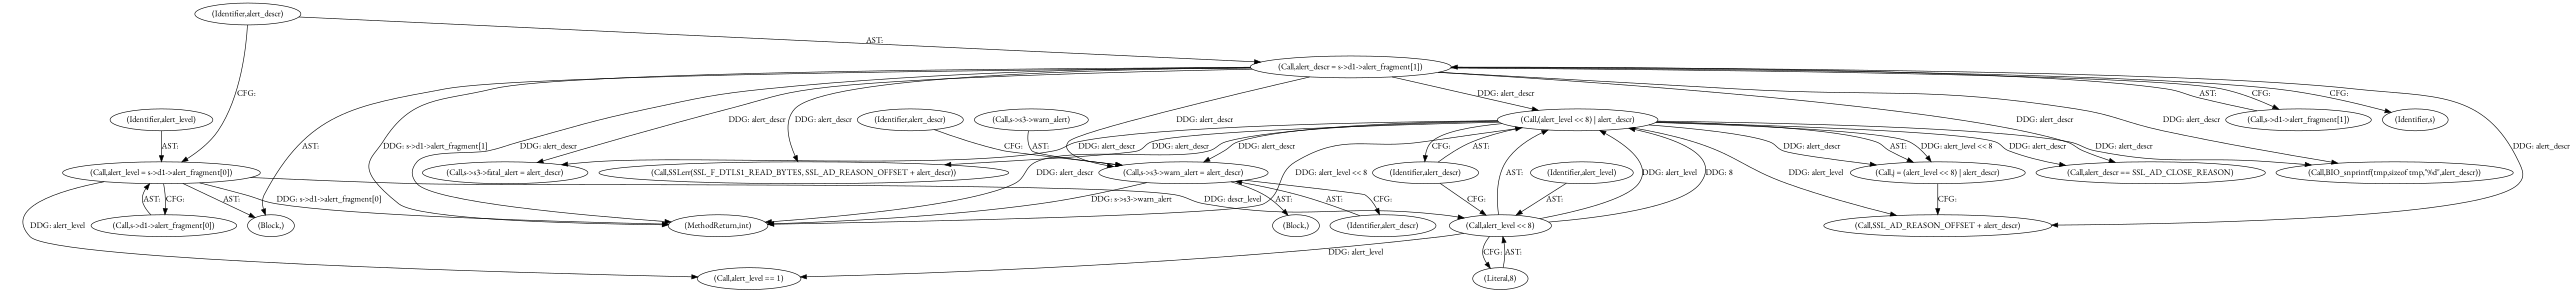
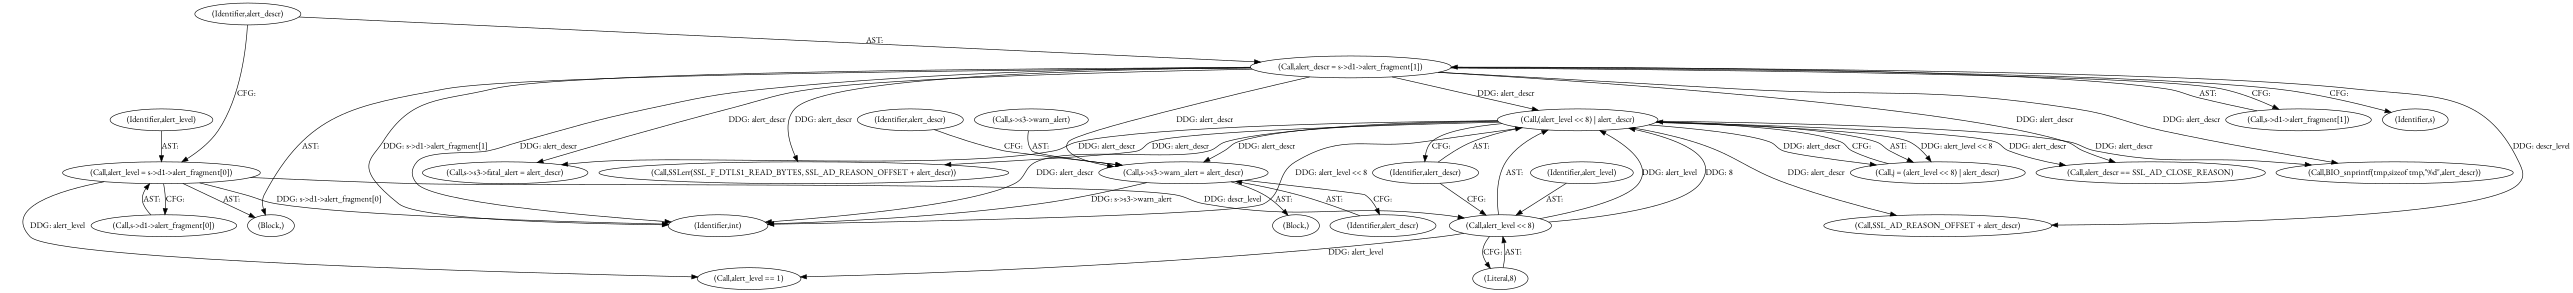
edge "(Call,alert_descr = s->d1->alert_fragment[1])" -> "(Call,SSL_AD_REASON_OFFSET + alert_descr)": label "DDG: alert_descr" -> "DDG: descr_level"
edge "(Call,(alert_level << 8) | alert_descr)" -> "(Call,SSL_AD_REASON_OFFSET + alert_descr)": label "DDG: alert_level" -> "DDG: alert_descr"
edge "(Call,j = (alert_level << 8) | alert_descr)" -> "(Call,SSL_AD_REASON_OFFSET + alert_descr)": now "(Call,j = (alert_level << 8) | alert_descr)" -> "(Call,(alert_level << 8) | alert_descr)"
node "(MethodReturn,int)": label "(MethodReturn,int)" -> "(Identifier,int)"
